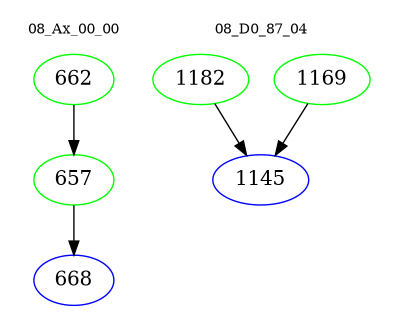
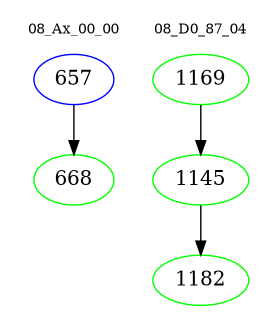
node "662": removed
edge "1182" -> "1145": reversed
node "657": color green -> blue
node "1145": color blue -> green
node "668": color blue -> green
